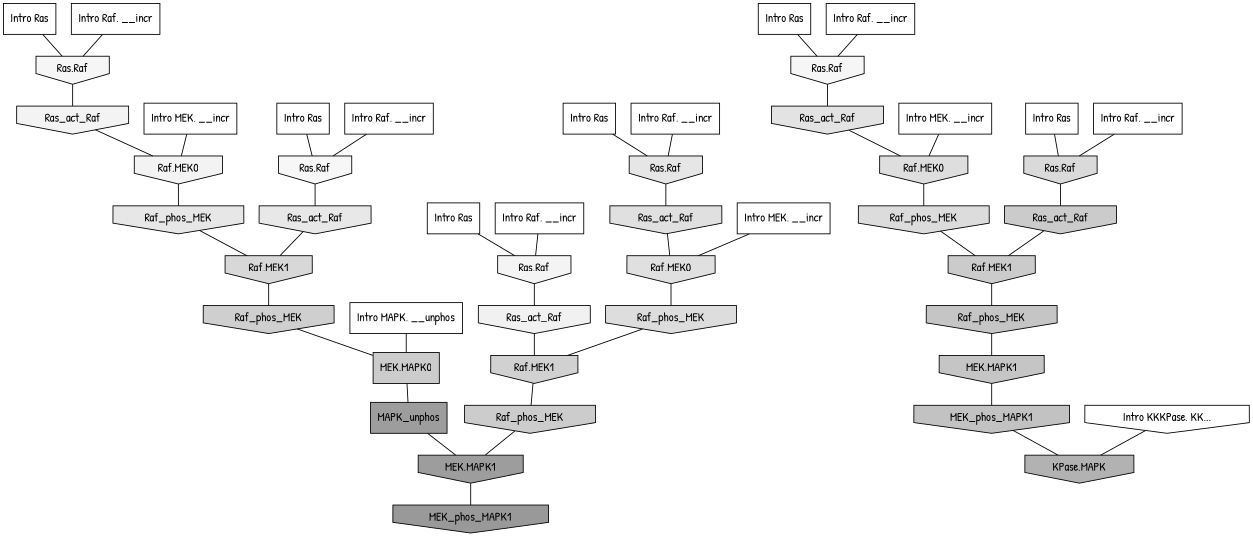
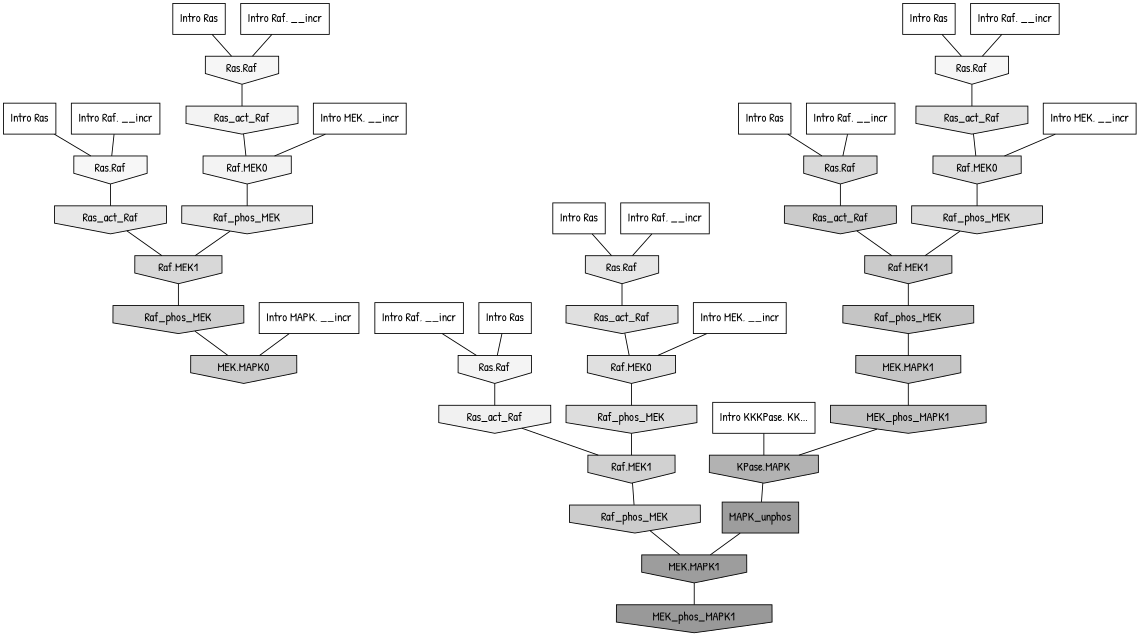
node "Intro MAPK, __unphos": label "Intro MAPK, __unphos" -> "Intro MAPK, __incr"
node "MEK.MAPK0": shape box -> invhouse
edge "MEK.MAPK0" -- "MAPK_unphos": now "KPase.MAPK" -- "MAPK_unphos"
node "Intro KKKPase, KK...": shape invhouse -> box
